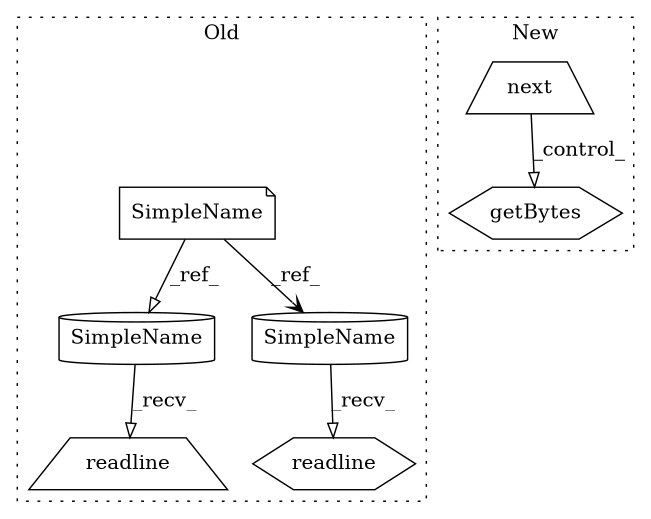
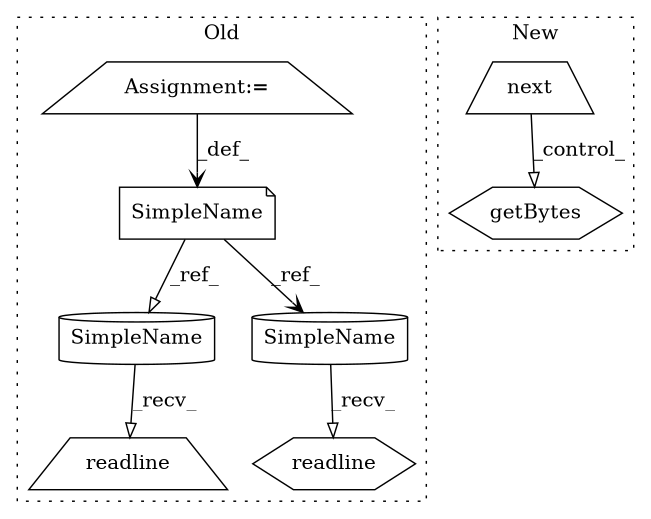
node "Assignment:=": added
